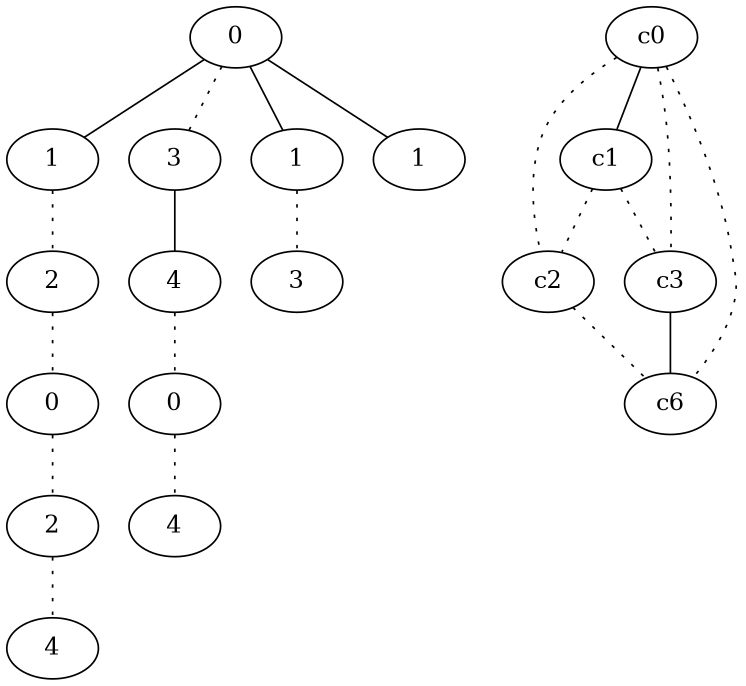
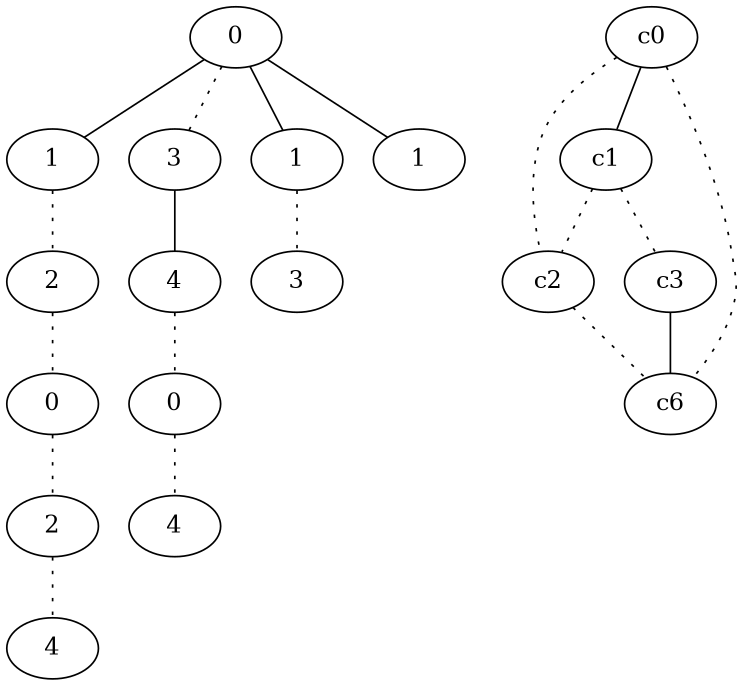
edge "c0" -- "c3": removed
